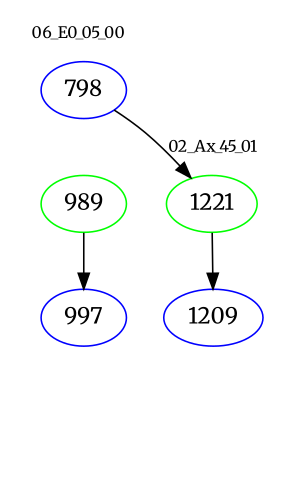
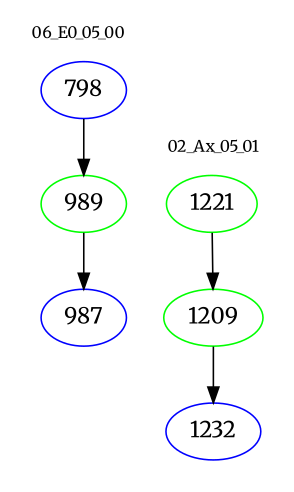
edge "798" -> "1221": now "798" -> "989"
cluster "02_Ax_45_01": label "02_Ax_45_01" -> "02_Ax_05_01"
node "997": label "997" -> "987"
node "1209": color blue -> green
node "1232": added
